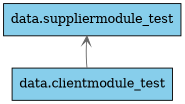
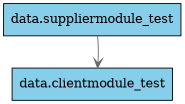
edge "data.clientmodule_test" -> "data.suppliermodule_test": reversed
